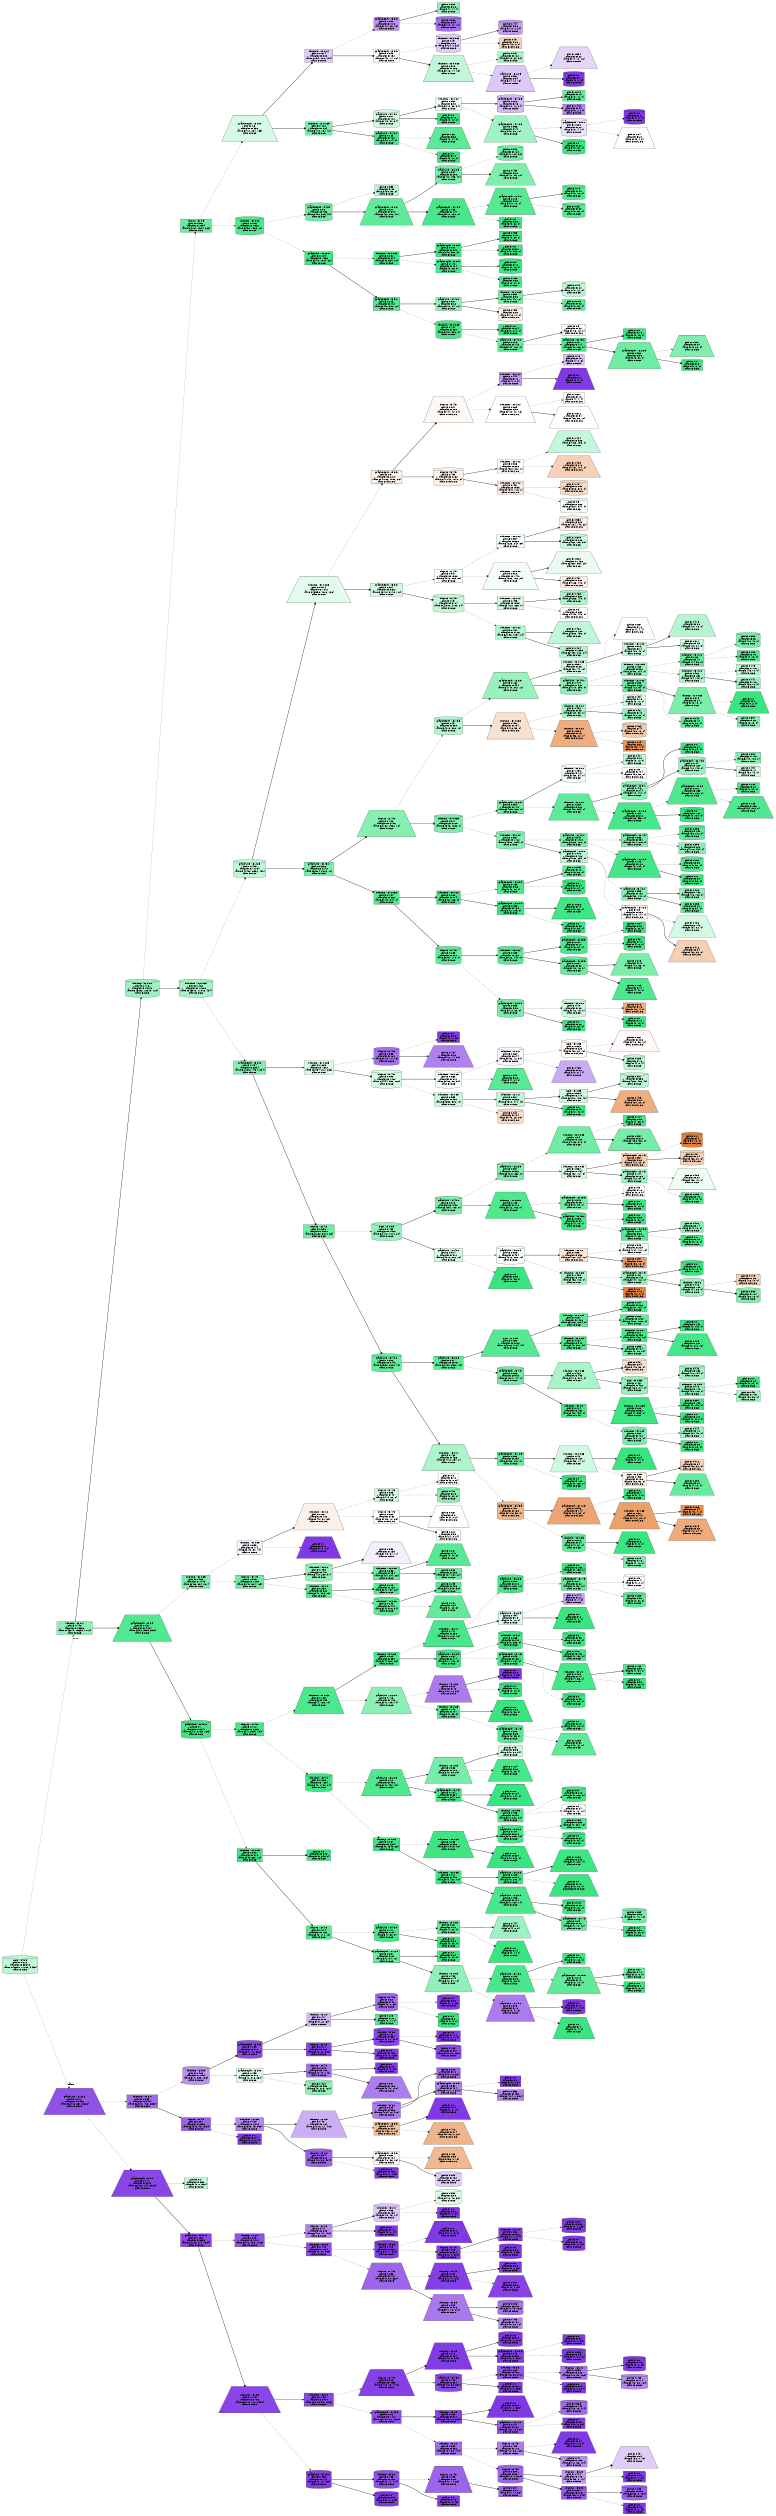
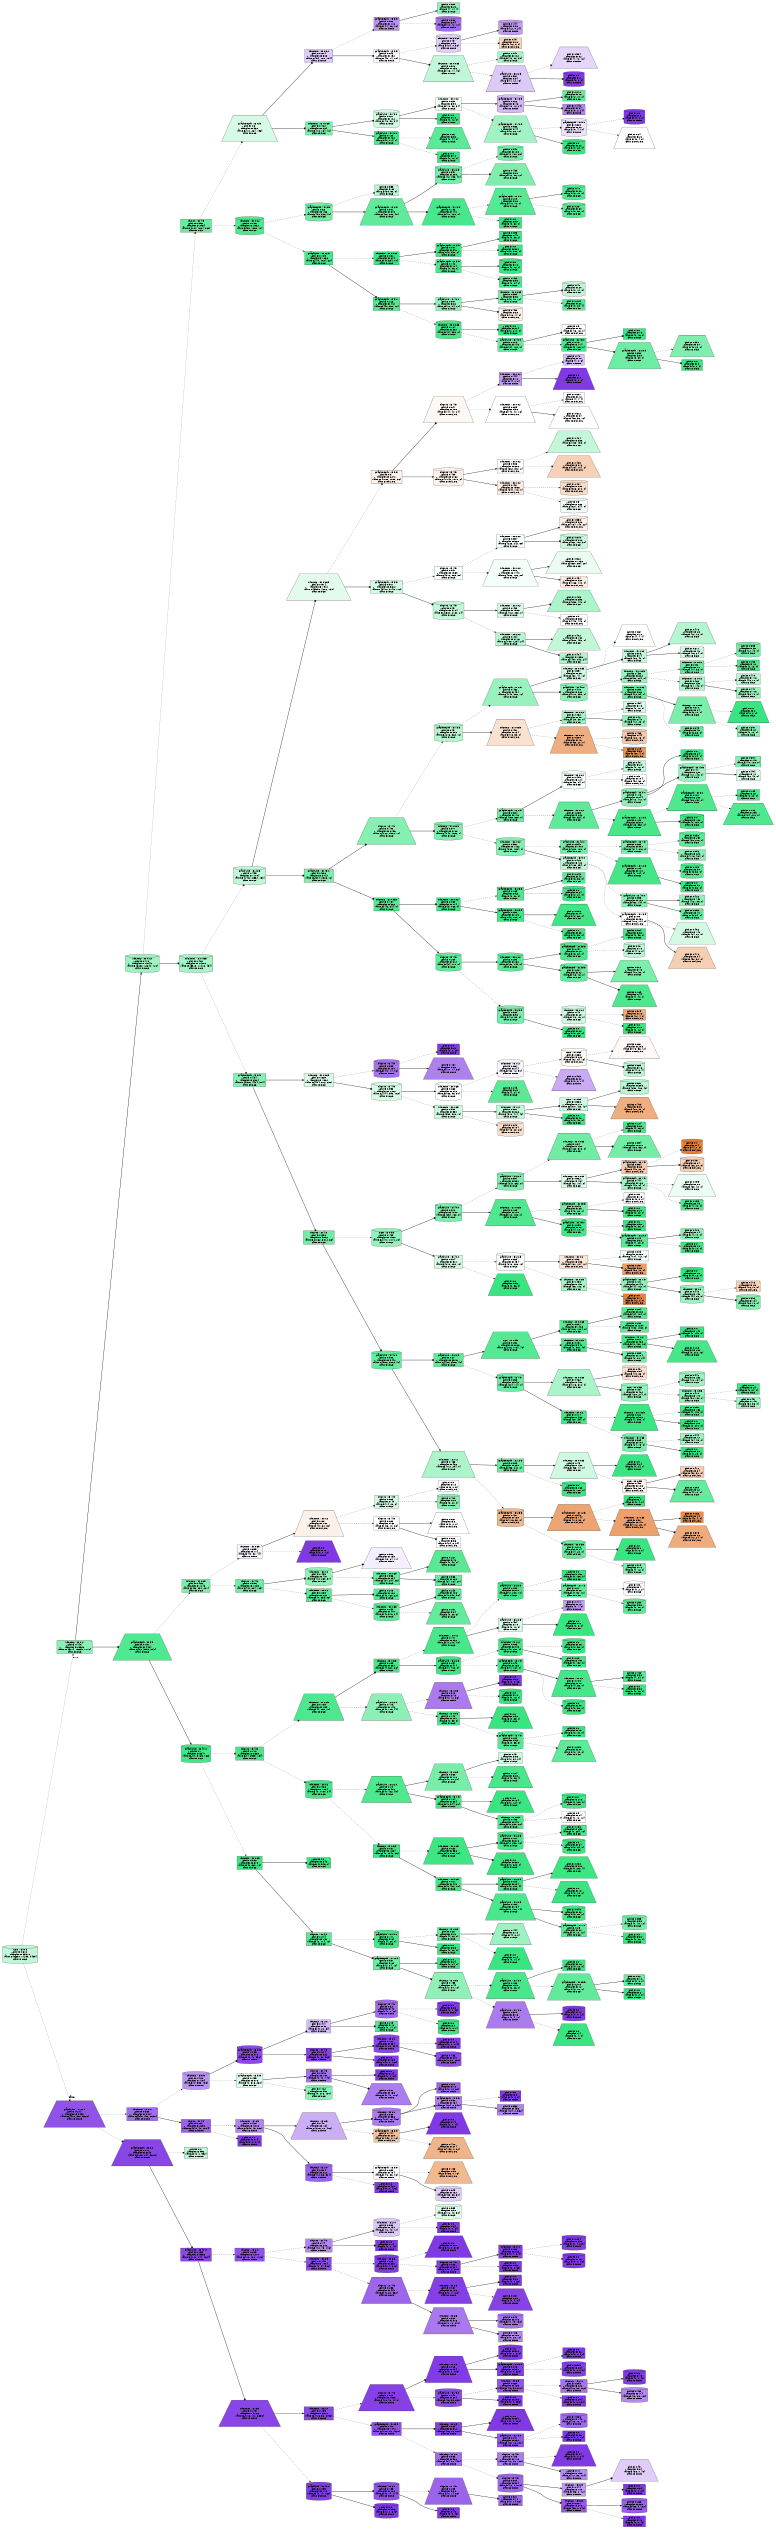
node "gini = 0.465 samples = 696 value = [256, 440, 0] class = DCP": shape cylinder -> trapezium
node "gini = 0.48 samples = 10 value = [4, 6, 0] class = DCP": fillcolor #41e686 -> #bdf6d5
node "gini = 0.0 samples = 78 value = [0, 78, 0] graphDepth = DCP": label "gini = 0.0 samples = 78 value = [0, 78, 0] graphDepth = DCP" -> "gini = 0.0 samples = 78 value = [0, 78, 0] class = DCP"
node "gini = 0.0 samples = 56 value = [0, 0, 56] class = None": shape cylinder -> box
